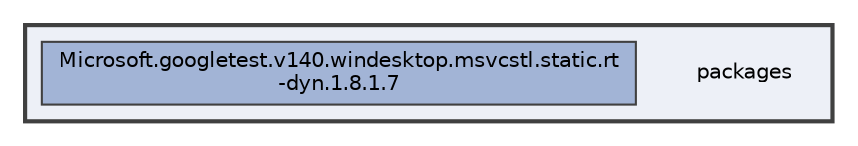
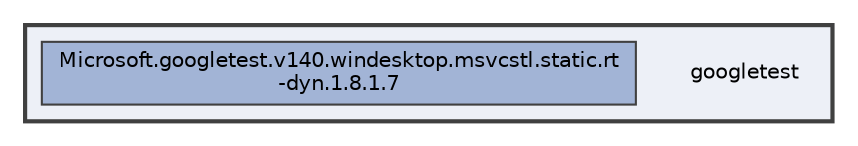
node "packages": label "packages" -> "googletest"
